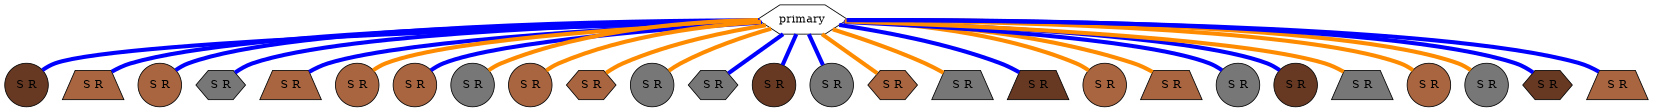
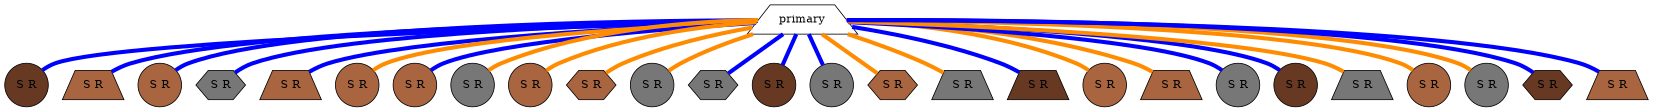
node "primary": shape hexagon -> trapezium
